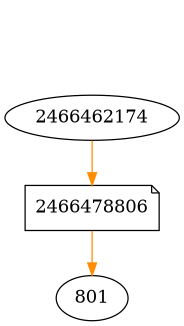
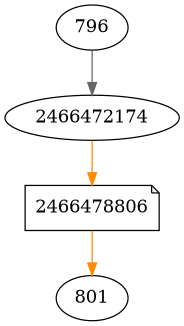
node "796": added
node "2466462174": label "2466462174" -> "2466472174"
